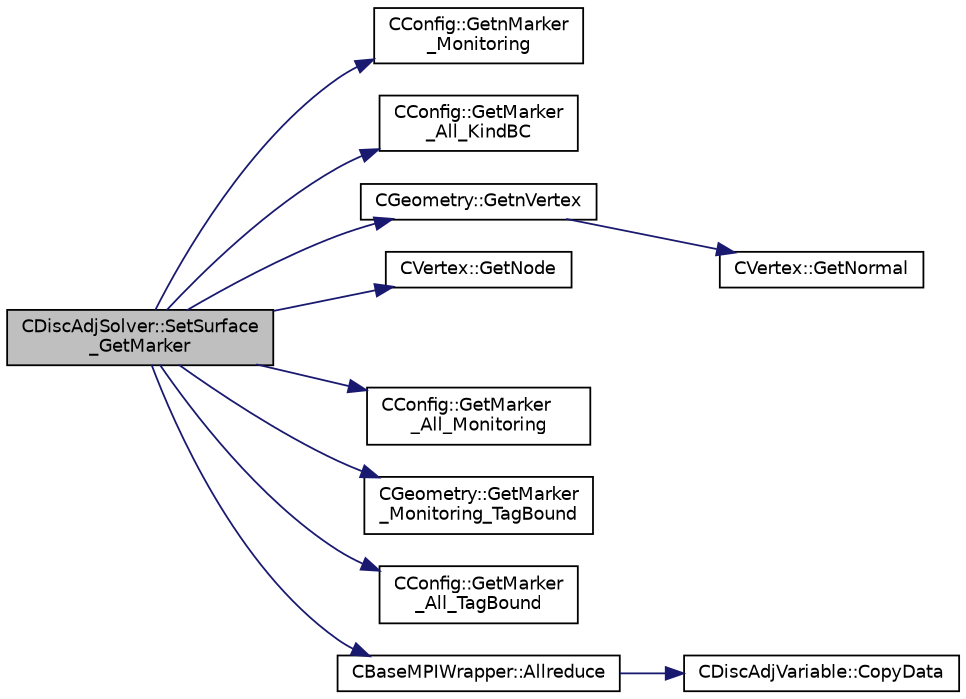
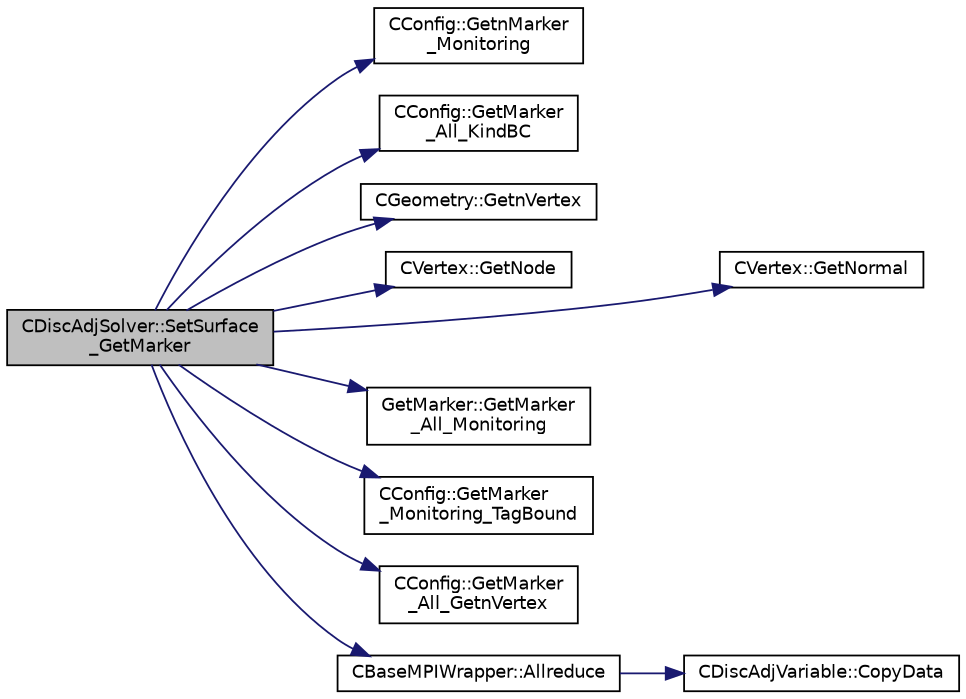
edge "CGeometry::GetnVertex" -> "CVertex::GetNormal": now "CDiscAdjSolver::SetSurface _GetMarker" -> "CVertex::GetNormal"
node "CConfig::GetMarker _All_Monitoring": label "CConfig::GetMarker _All_Monitoring" -> "GetMarker::GetMarker _All_Monitoring"
node "CGeometry::GetMarker _Monitoring_TagBound": label "CGeometry::GetMarker _Monitoring_TagBound" -> "CConfig::GetMarker _Monitoring_TagBound"
node "CConfig::GetMarker _All_TagBound": label "CConfig::GetMarker _All_TagBound" -> "CConfig::GetMarker _All_GetnVertex"
